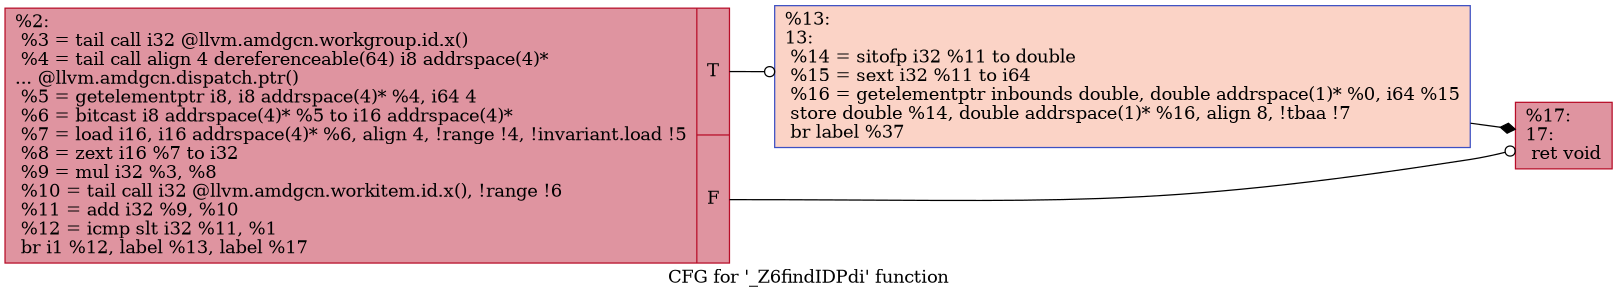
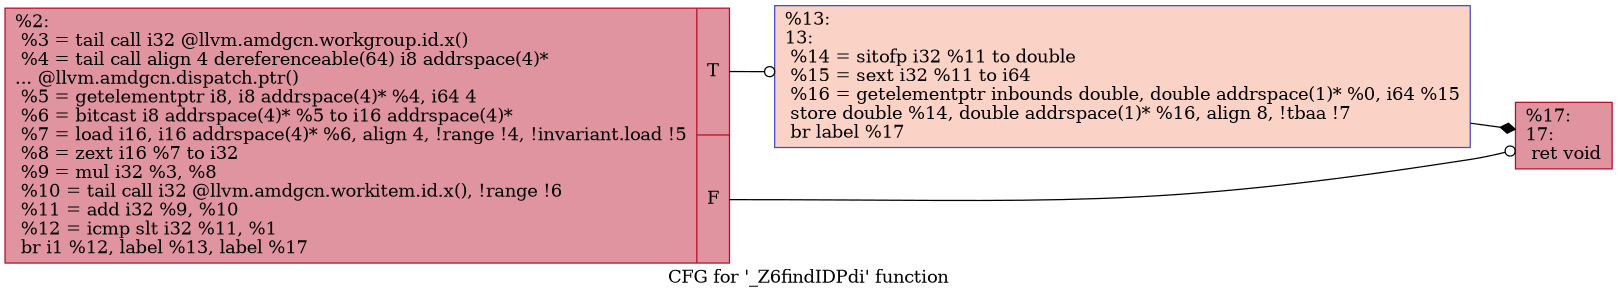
node "%13:": text "br label %37" -> "br label %17"
